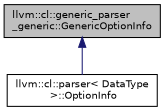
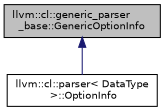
node "llvm::cl::generic_parser _generic::GenericOptionInfo": label "llvm::cl::generic_parser _generic::GenericOptionInfo" -> "llvm::cl::generic_parser _base::GenericOptionInfo"
